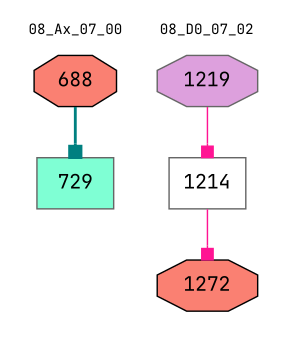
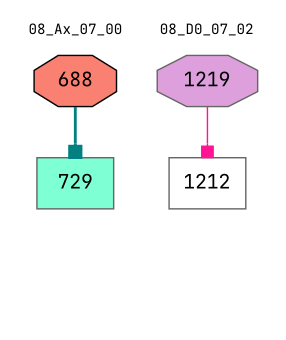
node "1214": label "1214" -> "1212"
node "1272": removed
